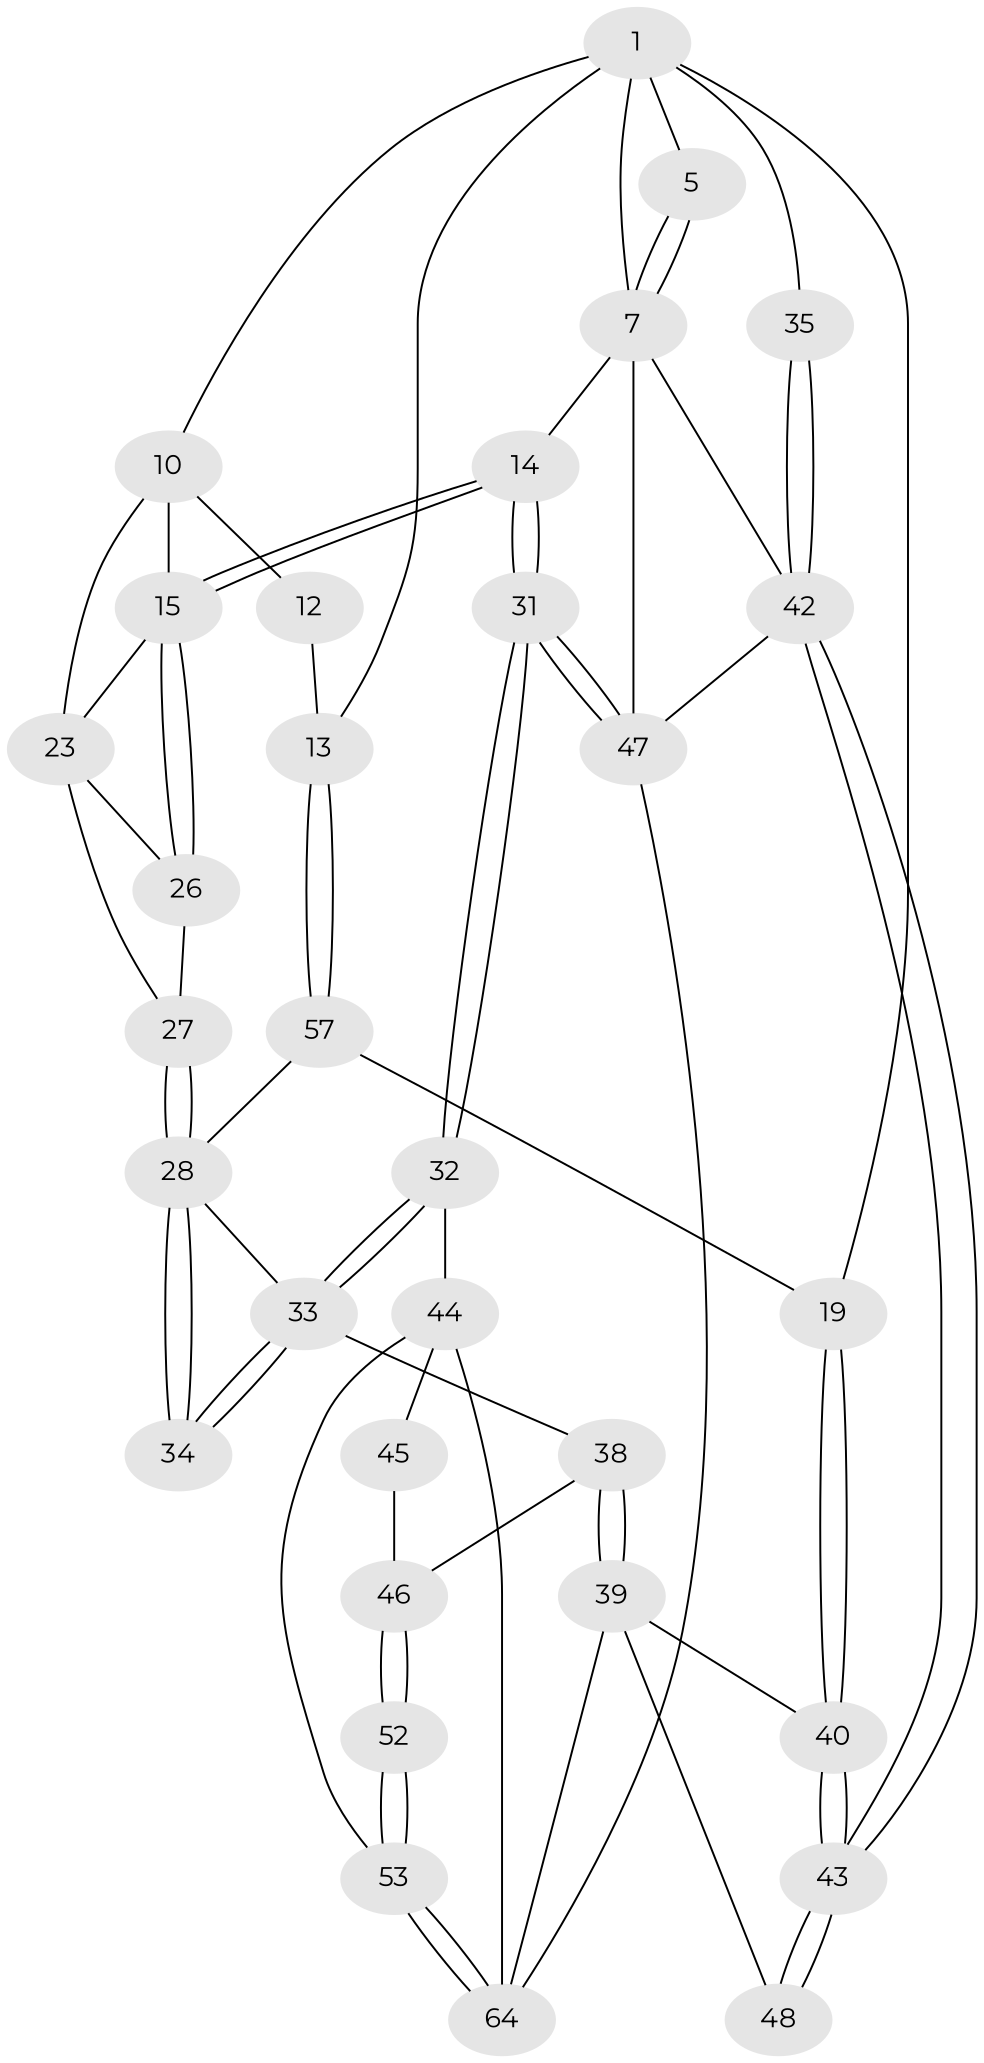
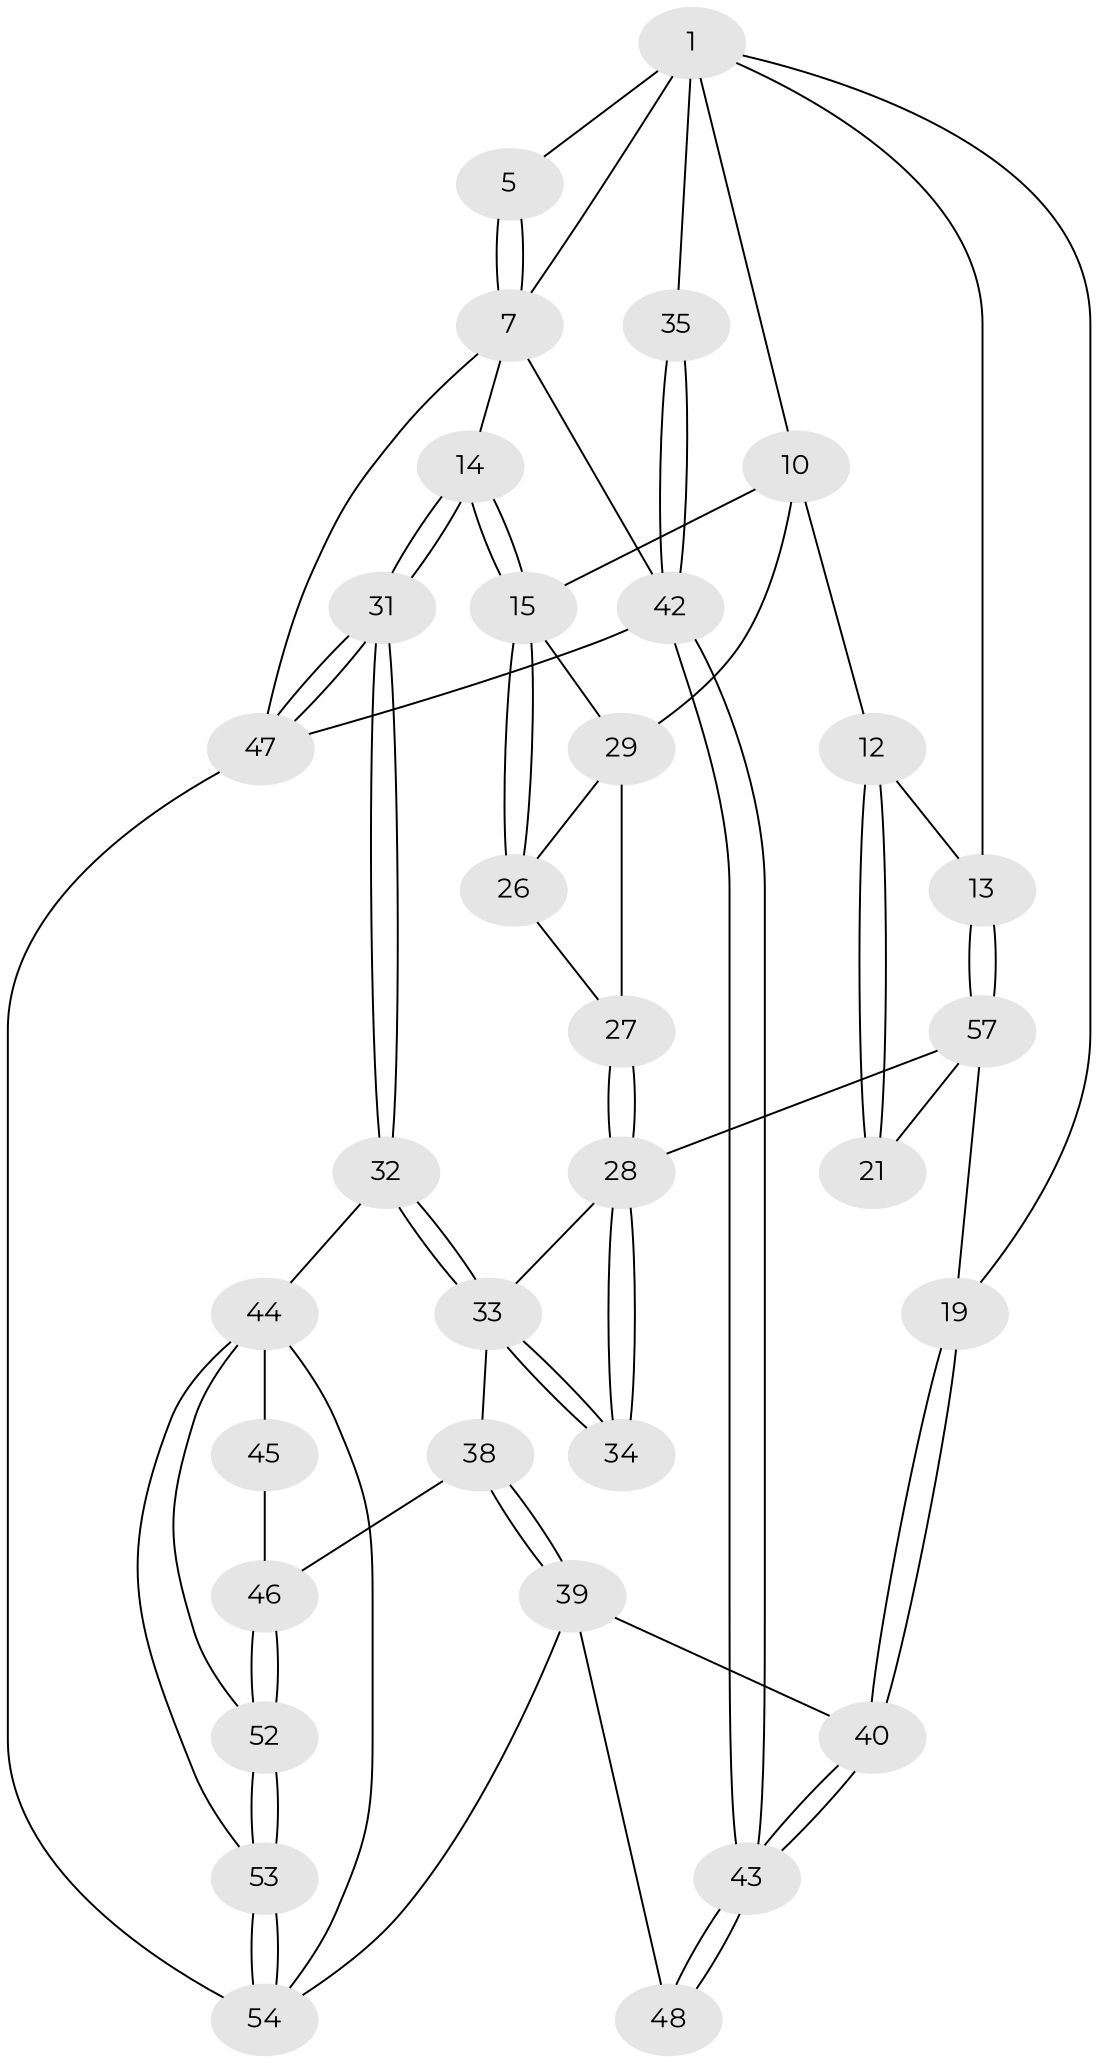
node "23": label "23" -> "29"
node "21": added
edge "44" -- "52": added
node "64": label "64" -> "54"
